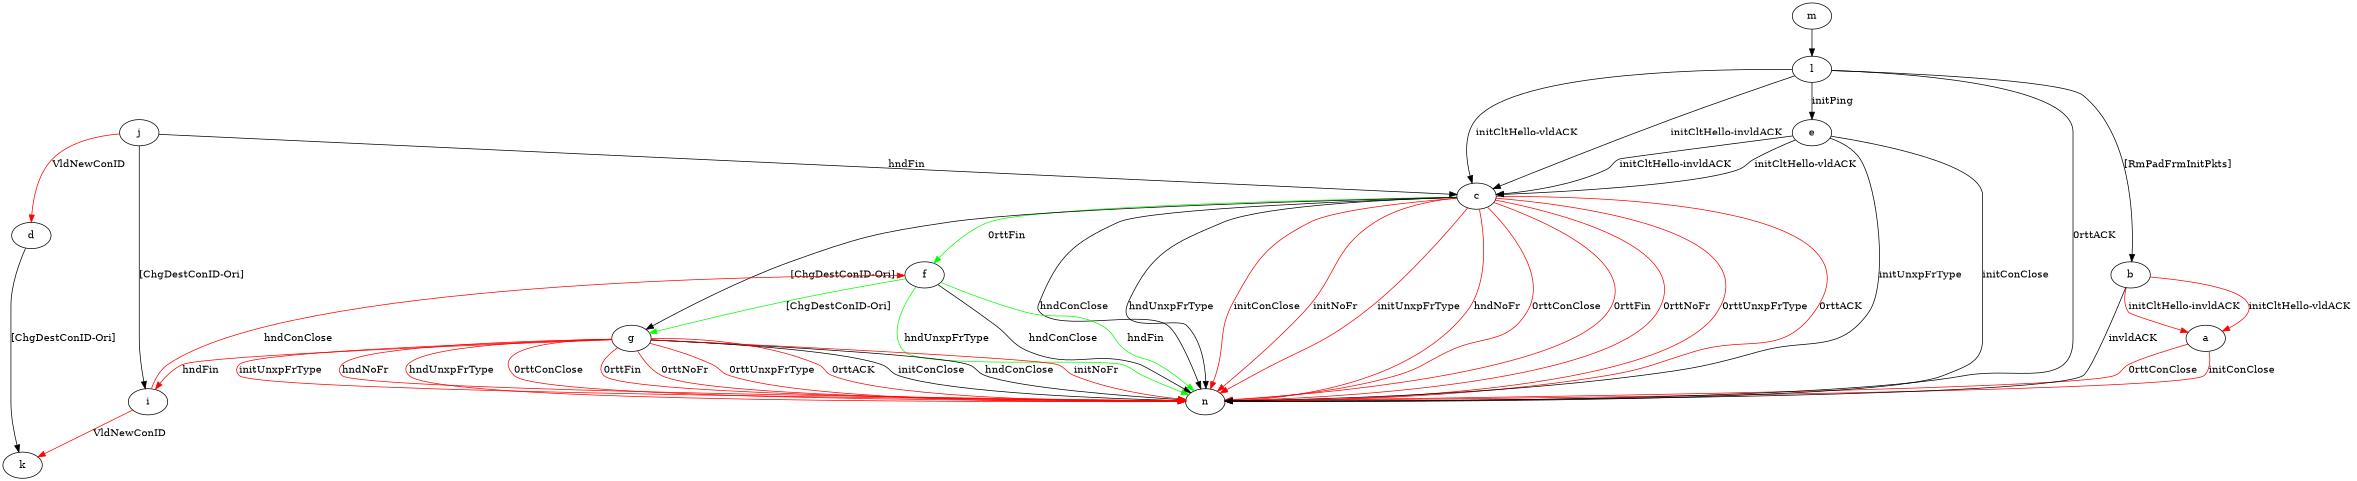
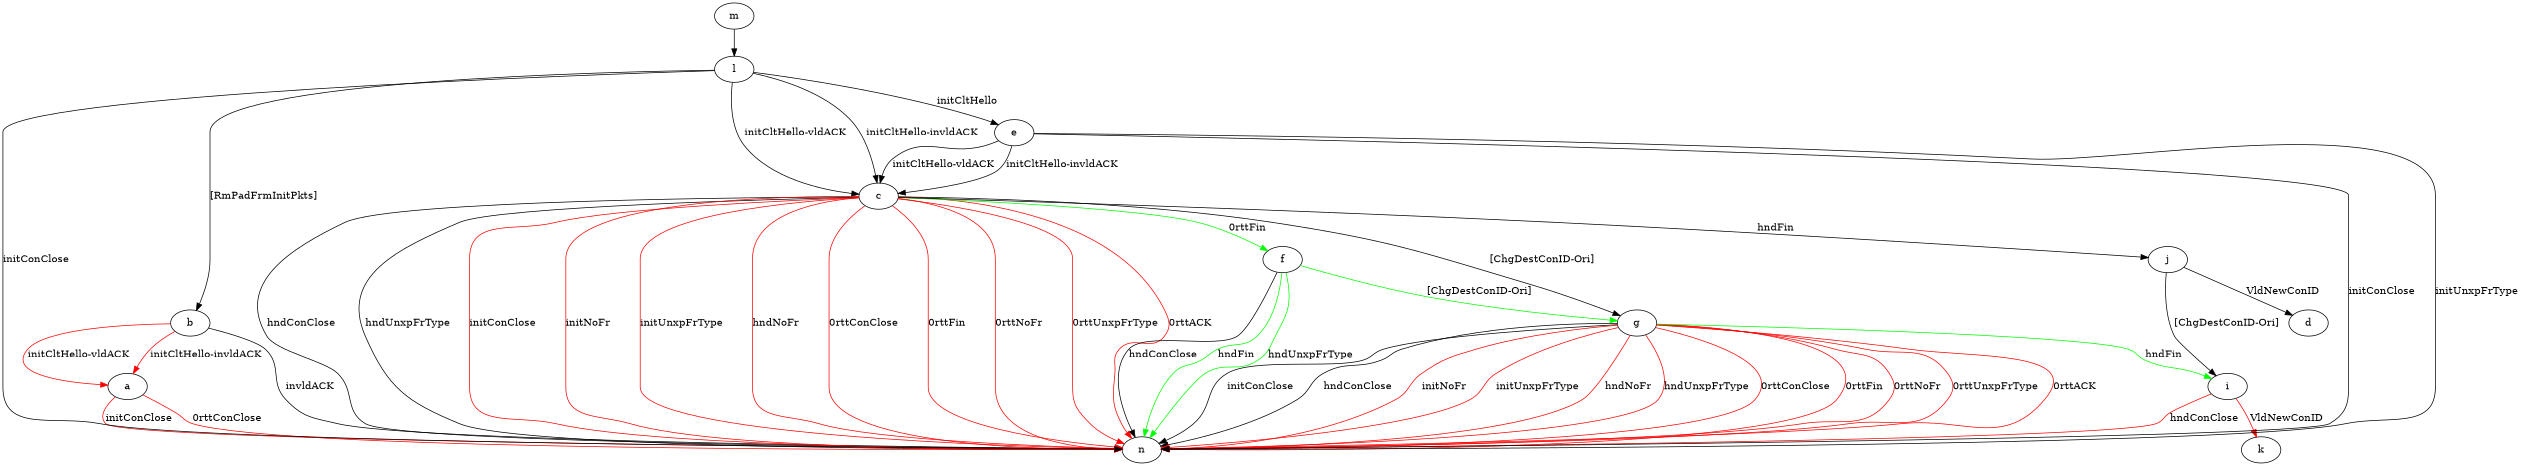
edge "l" -> "e": label "initPing " -> "initCltHello "
edge "j" -> "d": color red -> black
edge "j" -> "c": reversed
edge "l" -> "n": label "0rttACK " -> "initConClose "
edge "i" -> "f": now "i" -> "n"
edge "d" -> "k": removed, label "[ChgDestConID-Ori]"
edge "g" -> "i": color red -> green
